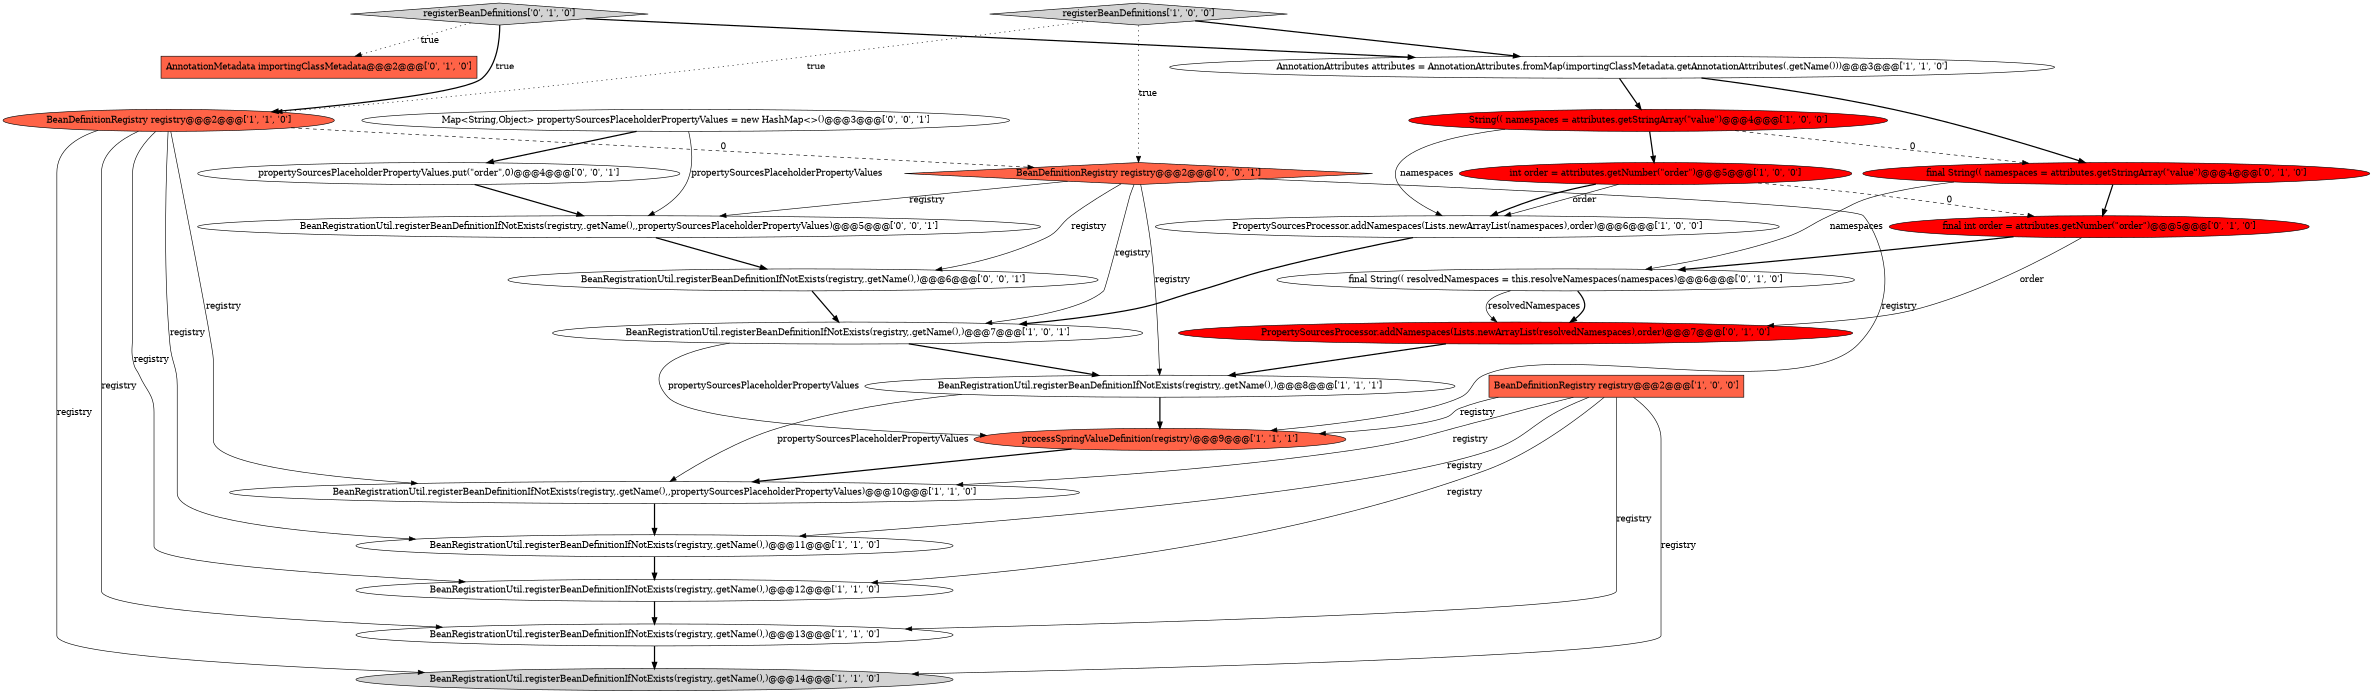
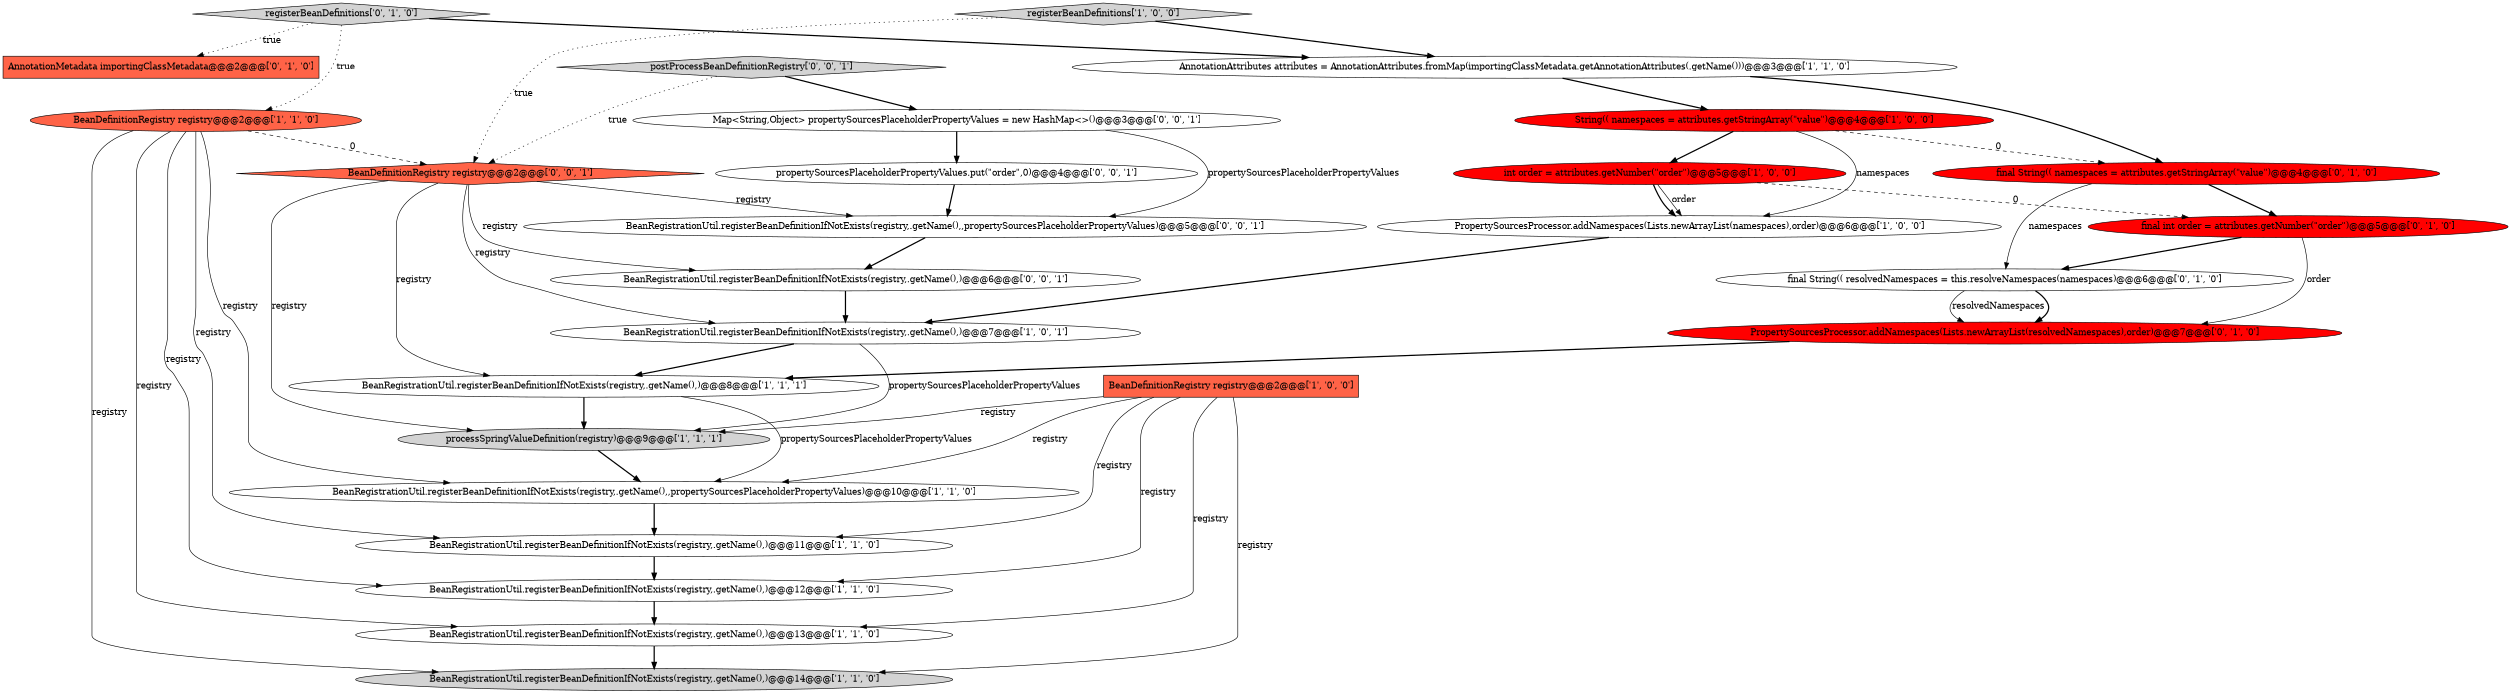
node "postProcessBeanDefinitionRegistry['0', '0', '1']": added
edge "registerBeanDefinitions['1', '0', '0']" -> "BeanDefinitionRegistry registry@@@2@@@['1', '1', '0']": removed, label "true"
edge "registerBeanDefinitions['0', '1', '0']" -> "BeanDefinitionRegistry registry@@@2@@@['1', '1', '0']": style bold -> dotted
node "processSpringValueDefinition(registry)@@@9@@@['1', '1', '1']": fillcolor tomato -> lightgray
